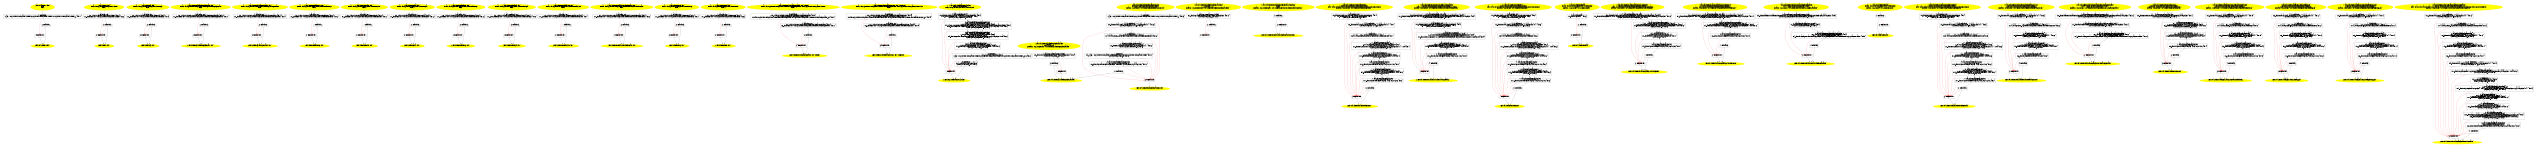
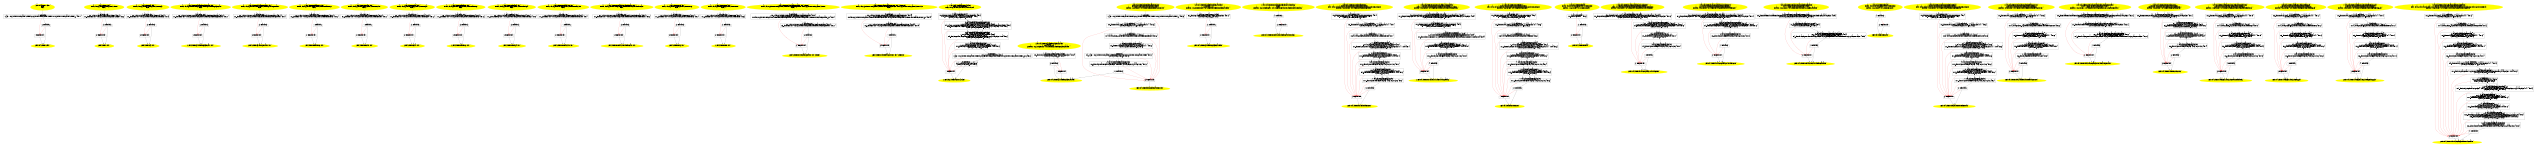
node "2: Exit void SuiteTest$AllWithBeforeAndAfterClass.before()": added
